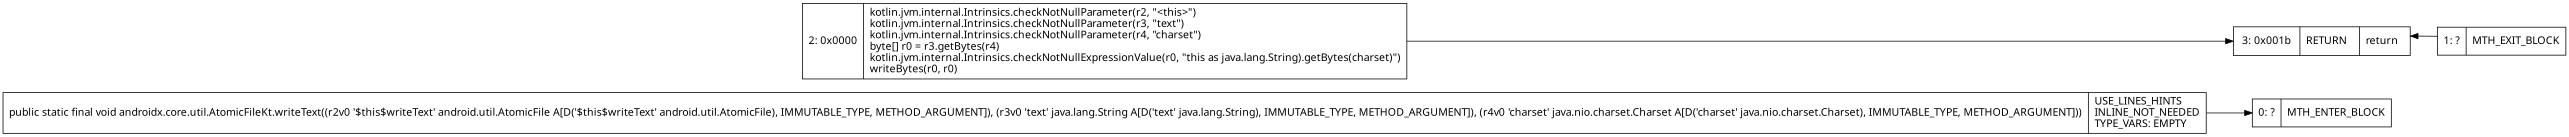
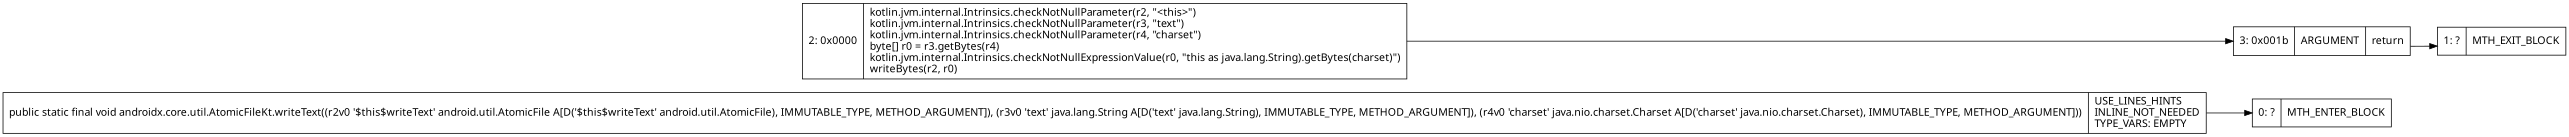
edge "1: ?" -> "3: 0x001b": reversed
node "3: 0x001b": text "RETURN" -> "ARGUMENT"
node "2: 0x0000": text "writeBytes(r0, r0)" -> "writeBytes(r2, r0)"
